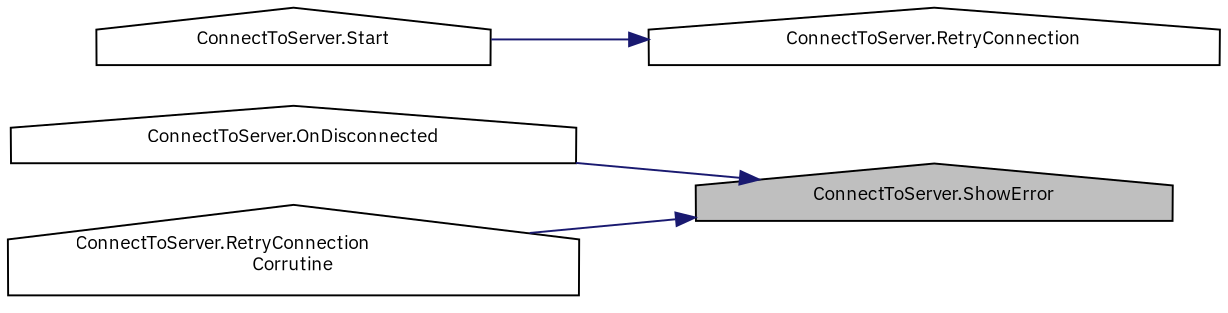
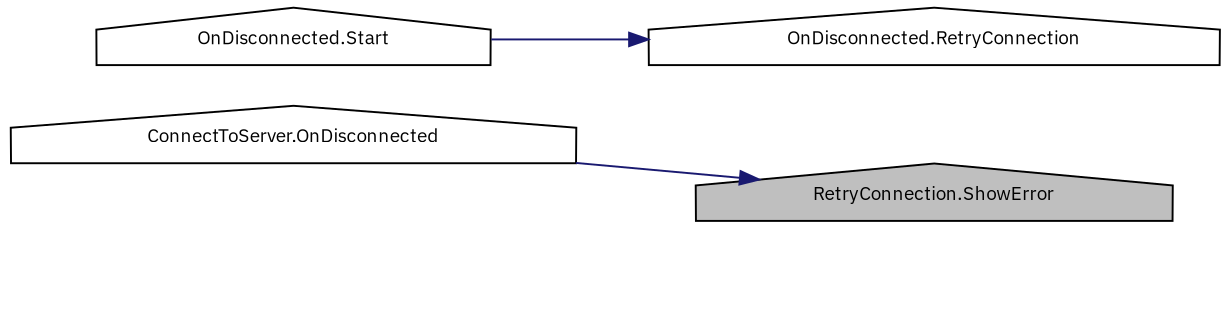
node "ConnectToServer.Start": label "ConnectToServer.Start" -> "OnDisconnected.Start"
node "ConnectToServer.RetryConnection": label "ConnectToServer.RetryConnection" -> "OnDisconnected.RetryConnection"
node "ConnectToServer.ShowError": label "ConnectToServer.ShowError" -> "RetryConnection.ShowError"
node "ConnectToServer.RetryConnection Corrutine": removed
